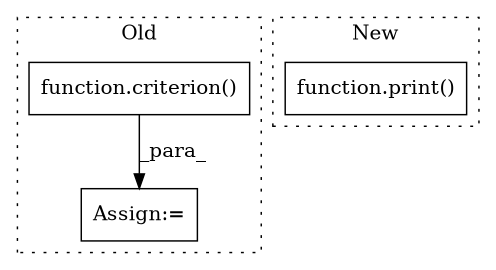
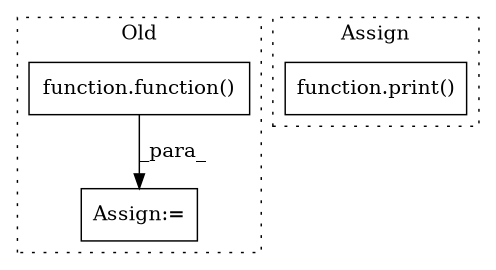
cluster "New": label "New" -> "Assign"
node "function.criterion()": label "function.criterion()" -> "function.function()"
